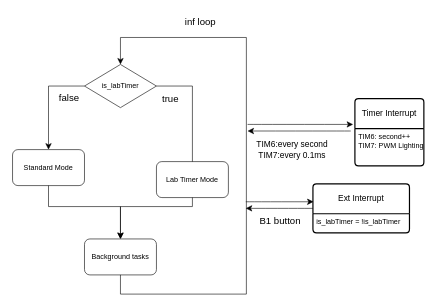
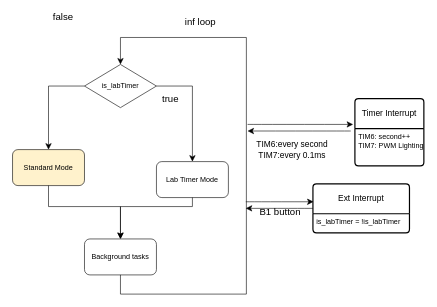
node "false": moved (69, 97) -> (63, 16)
edge "is_labTimer" -- "Lab Timer Mode": arrowhead none -> classic
node "Standard Mode": fillcolor #ffffff -> #fff2cc
node "B1 button": moved (280, 221) -> (280, 212)
